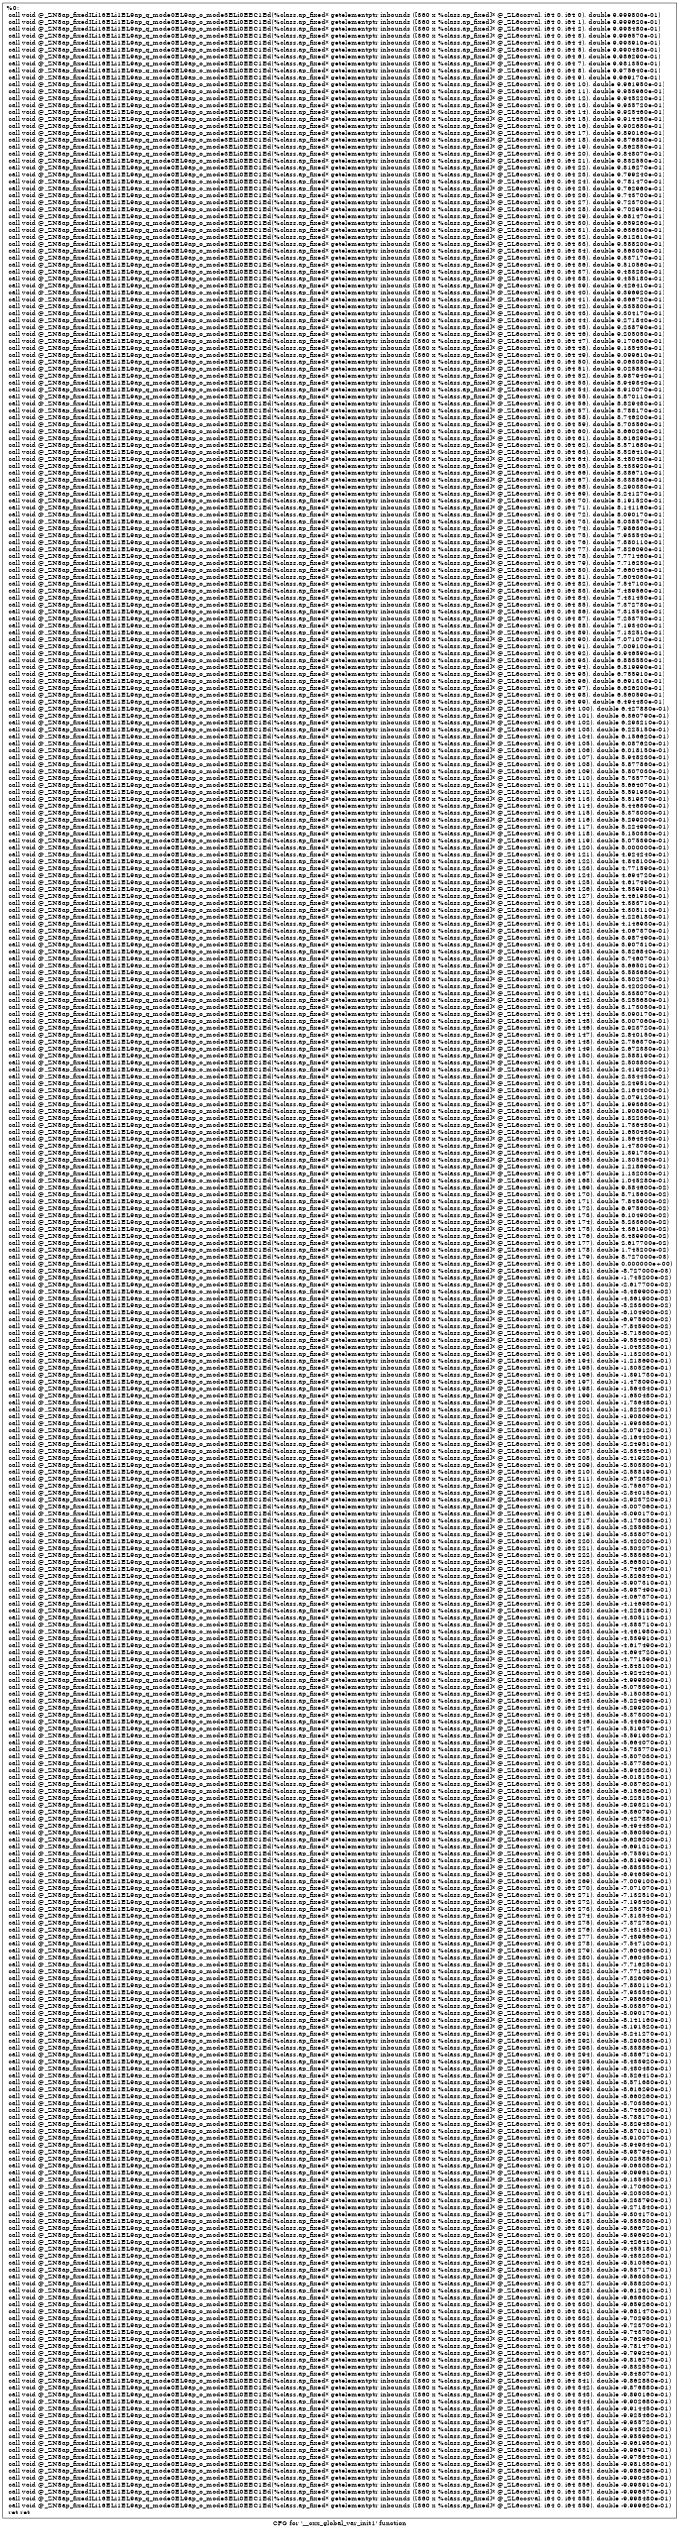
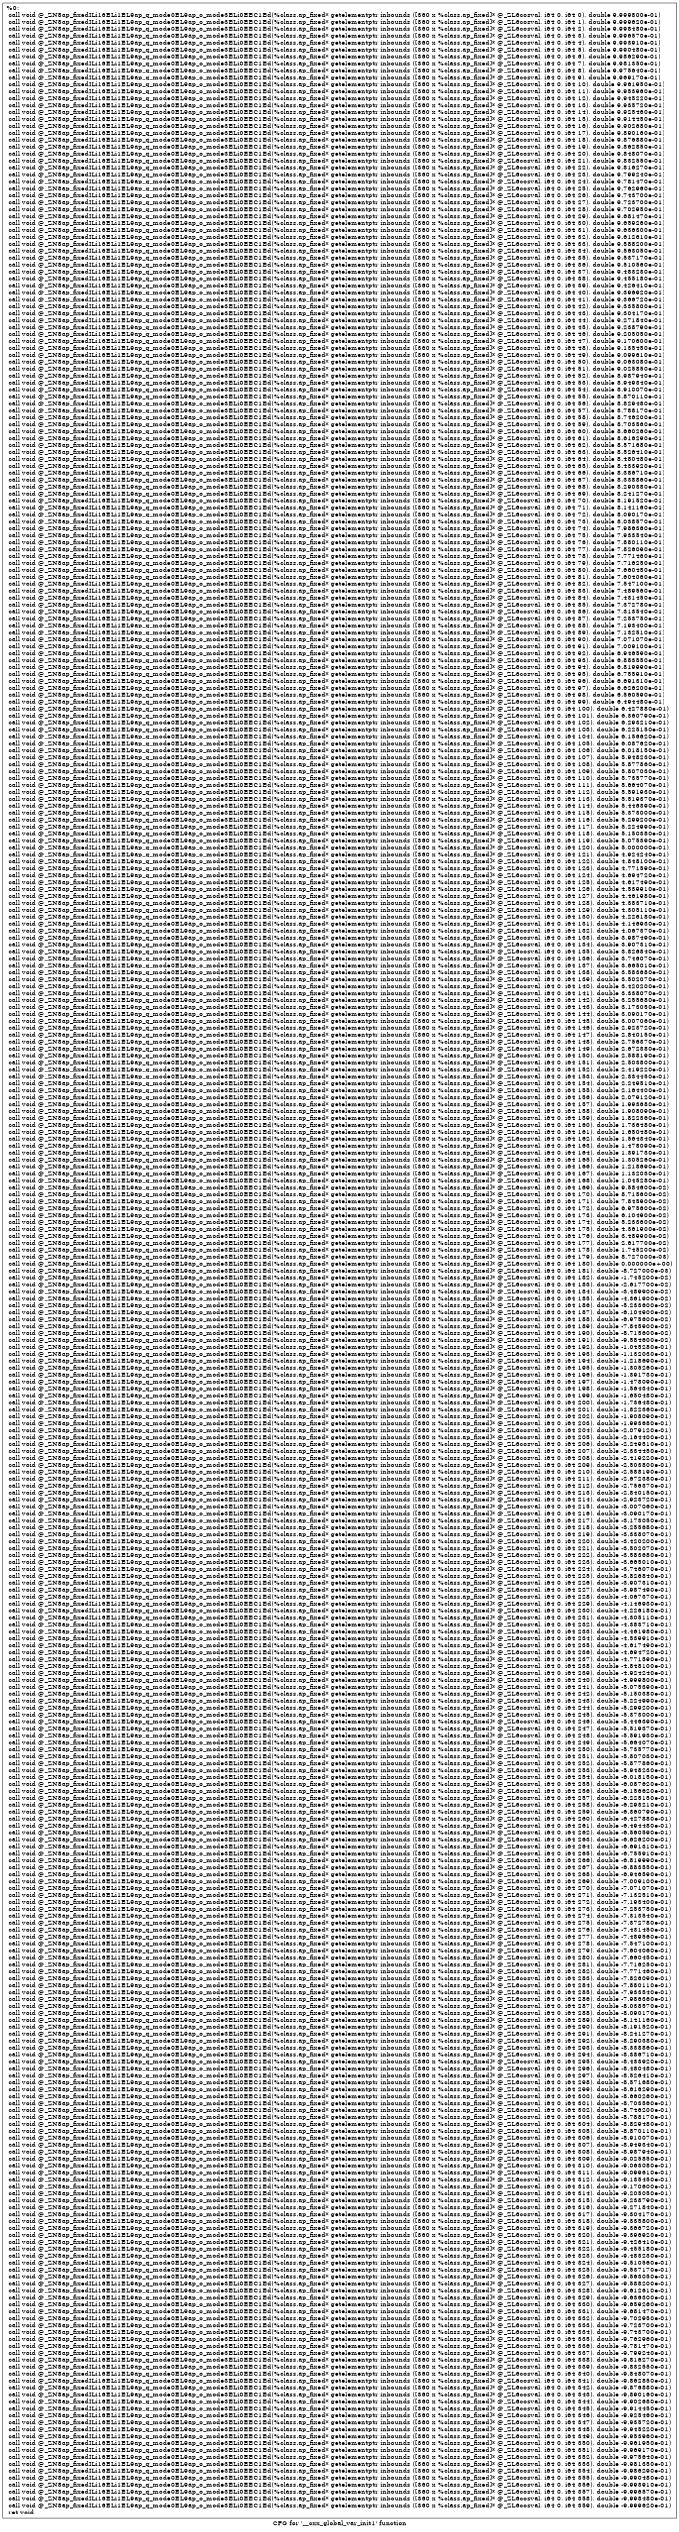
node "%0:": text "ret ret" -> "ret void"
